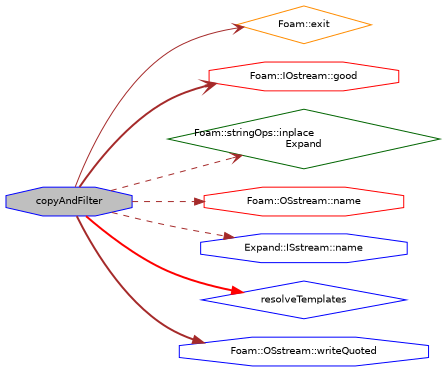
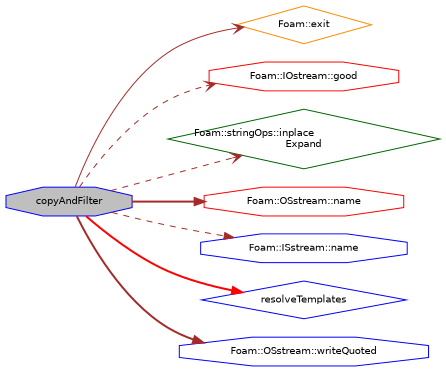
edge "copyAndFilter" -> "Foam::IOstream::good": style bold -> dashed
edge "copyAndFilter" -> "Foam::OSstream::name": style dashed -> bold
node "Expand::ISstream::name": label "Expand::ISstream::name" -> "Foam::ISstream::name"
